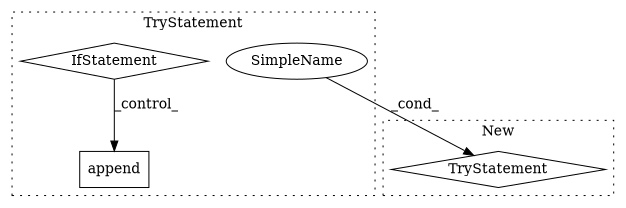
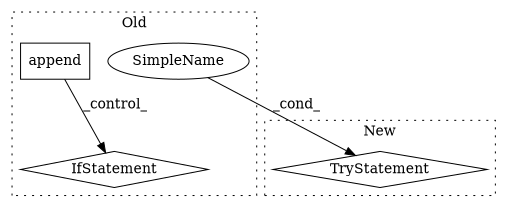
cluster "TryStatement": label "TryStatement" -> "Old"
edge "IfStatement" -> "append": reversed
